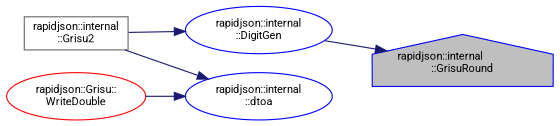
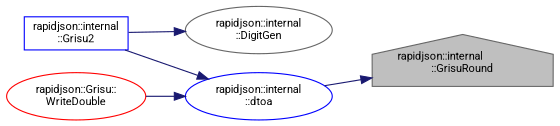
node "rapidjson::internal ::DigitGen": color blue -> gray40
node "rapidjson::internal ::Grisu2": color gray40 -> blue
edge "rapidjson::internal ::DigitGen" -> "rapidjson::internal ::GrisuRound": now "rapidjson::internal ::dtoa" -> "rapidjson::internal ::GrisuRound"
node "rapidjson::internal ::GrisuRound": color blue -> gray40
